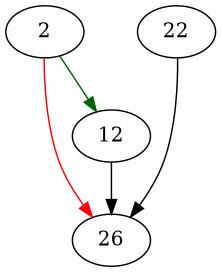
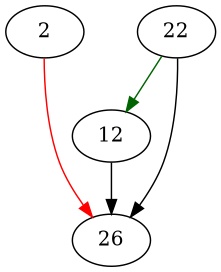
edge "2" -> "12": now "22" -> "12"
